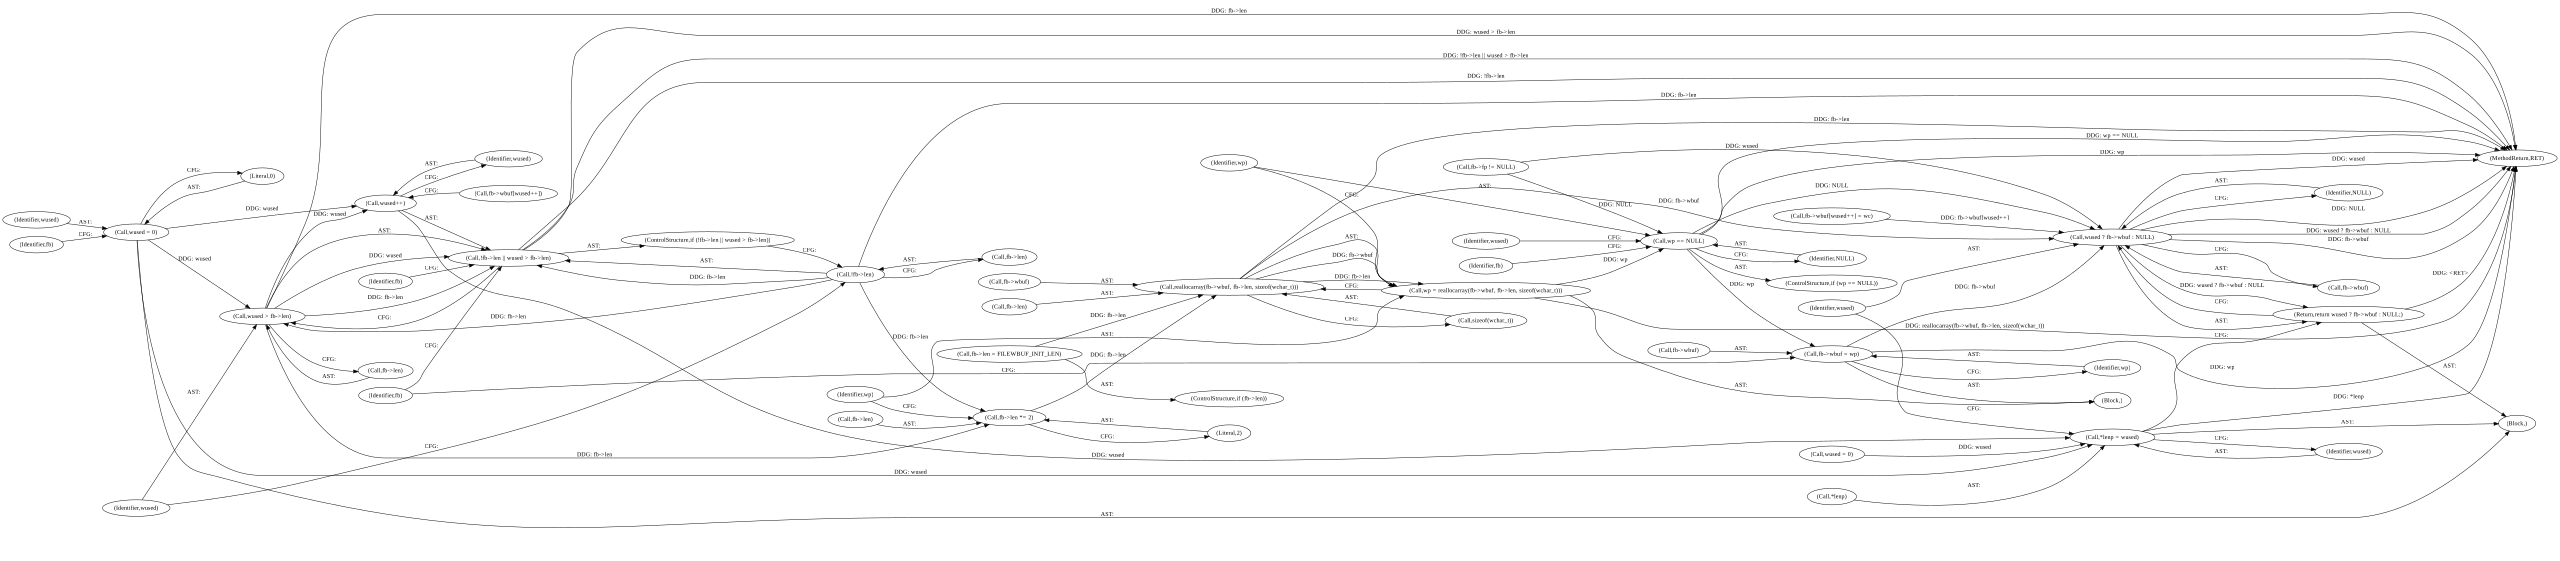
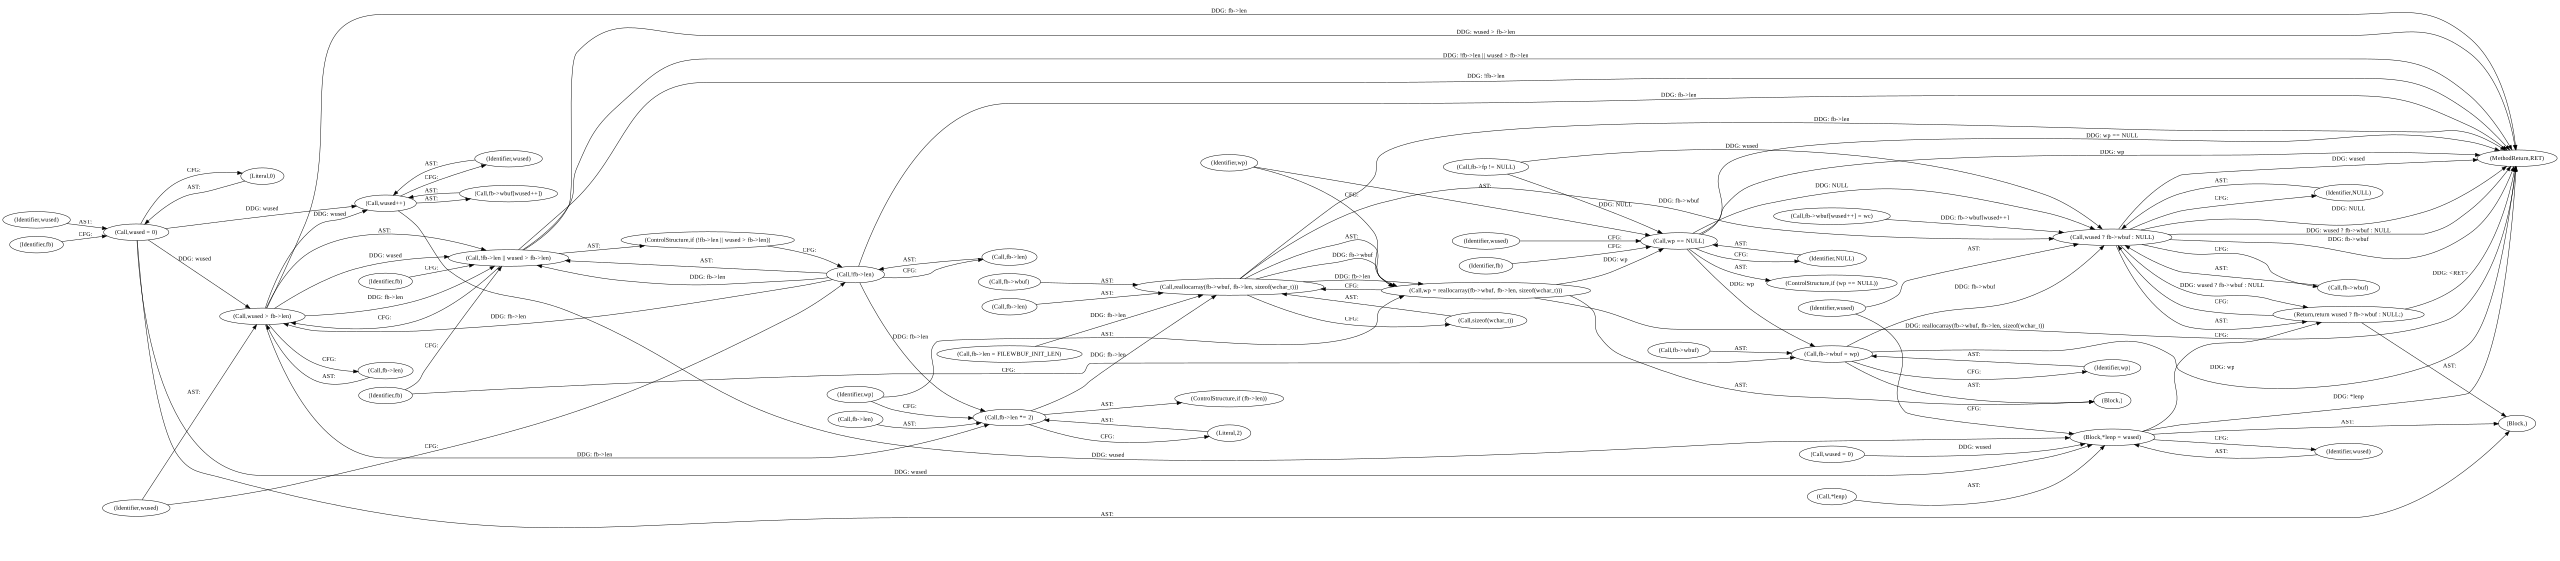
edge "(Call,fb->wbuf[wused++])" -> "(Call,wused++)": label "CFG: " -> "AST: "
edge "(Call,wused++)" -> "(Call,!fb->len || wused > fb->len)": now "(Call,wused++)" -> "(Call,fb->wbuf[wused++])"
edge "(Call,fb->len = FILEWBUF_INIT_LEN)" -> "(ControlStructure,if (fb->len))": now "(Call,fb->len *= 2)" -> "(ControlStructure,if (fb->len))"
node "(Call,*lenp = wused)": label "(Call,*lenp = wused)" -> "(Block,*lenp = wused)"
